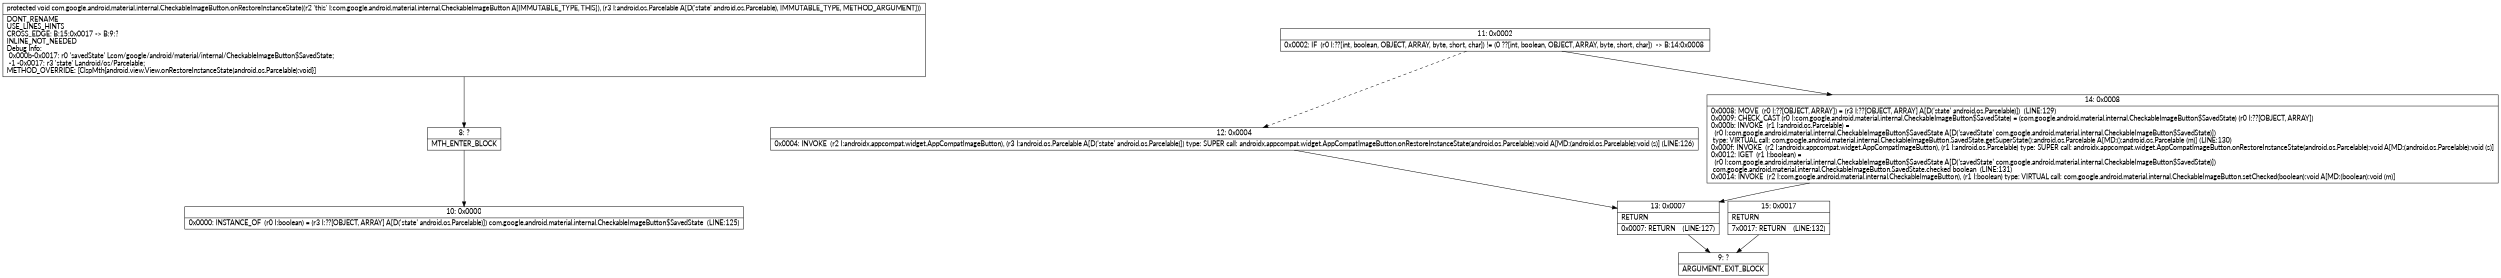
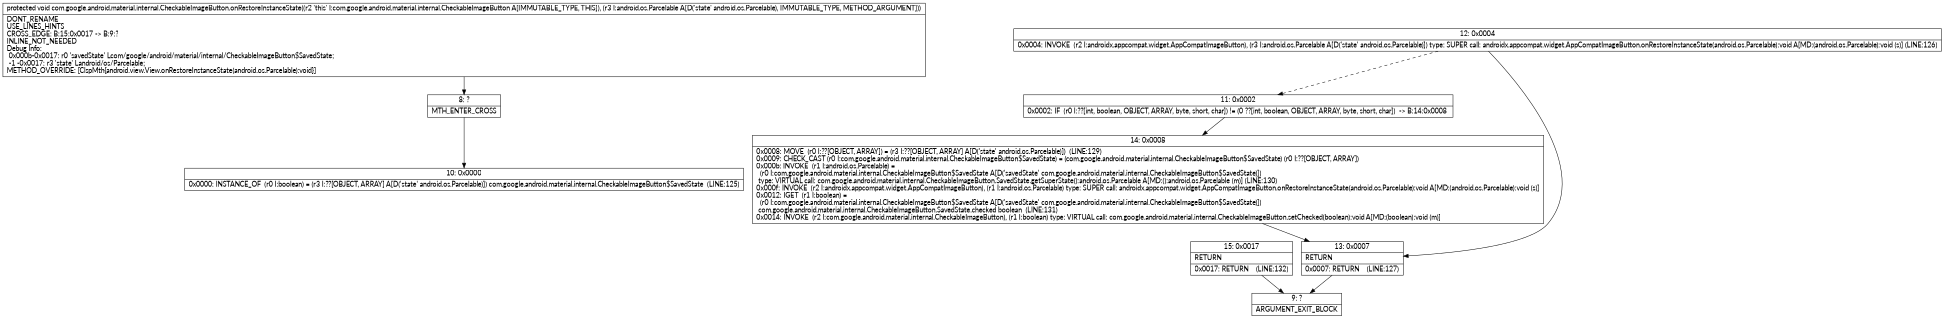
edge "11: 0x0002" -> "12: 0x0004": reversed
node "8: ?": text "MTH_ENTER_BLOCK" -> "MTH_ENTER_CROSS"
node "15: 0x0017": text "7x0017: RETURN    (LINE:132)" -> "0x0017: RETURN    (LINE:132)"
